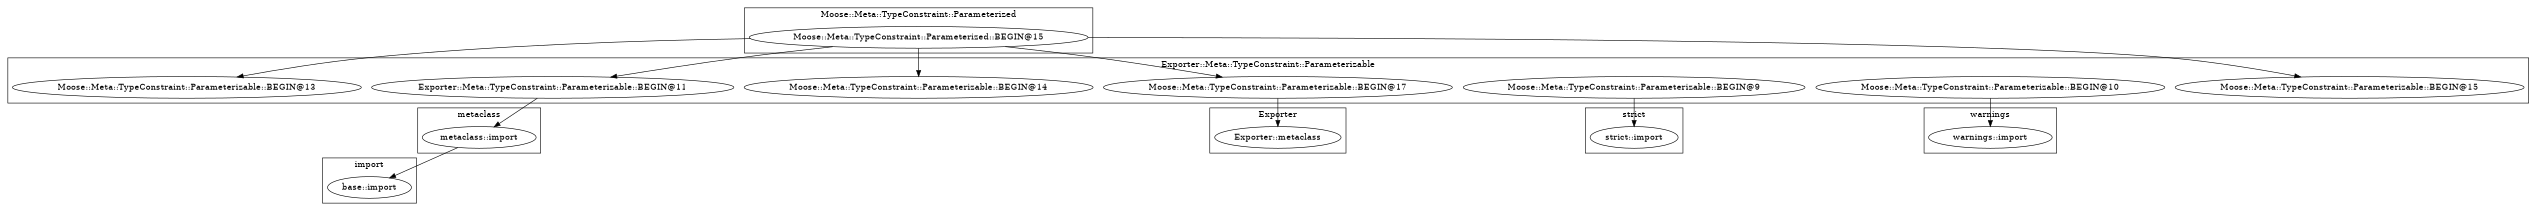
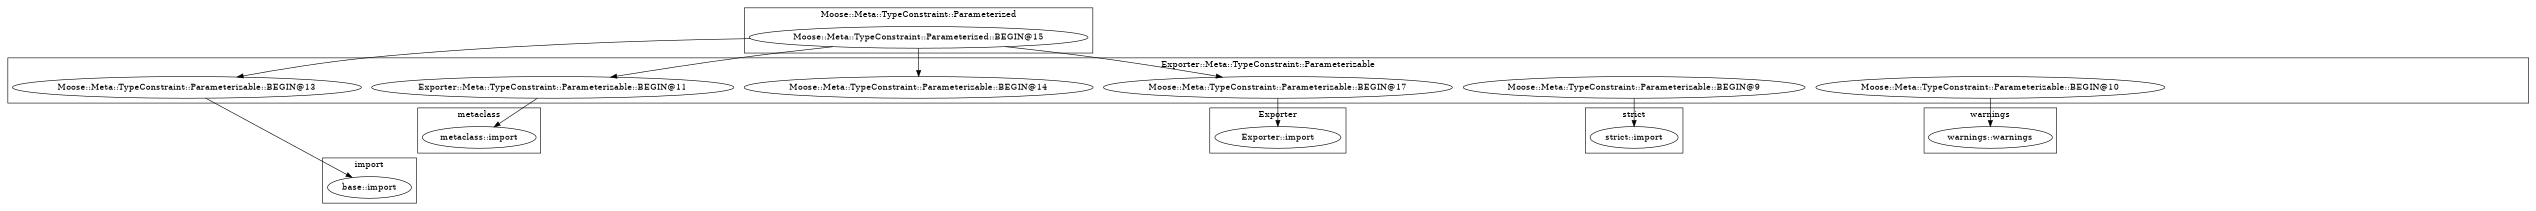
node "Moose::Meta::TypeConstraint::Parameterizable::BEGIN@15": removed
node "Exporter::metaclass": label "Exporter::metaclass" -> "Exporter::import"
node "warnings::import": label "warnings::import" -> "warnings::warnings"
edge "metaclass::import" -> "base::import": now "Moose::Meta::TypeConstraint::Parameterizable::BEGIN@13" -> "base::import"
